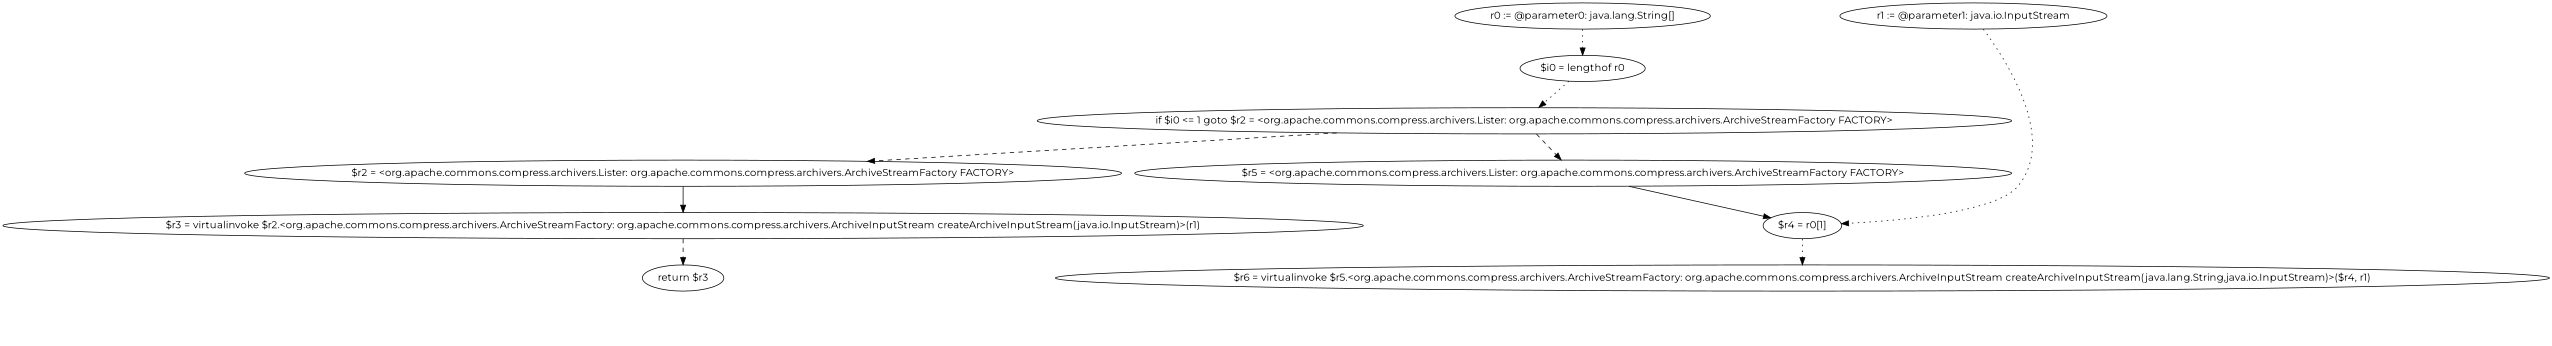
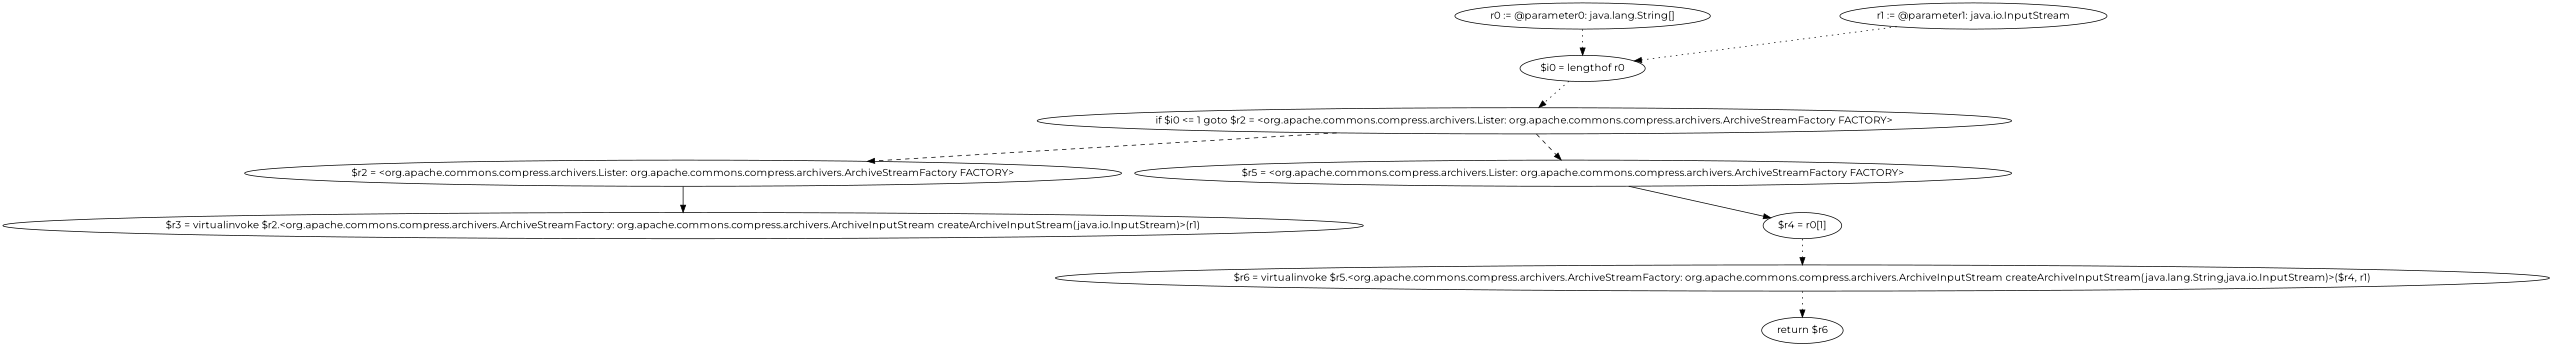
edge "r1 := @parameter1: java.io.InputStream" -> "$r4 = r0[1]": now "r1 := @parameter1: java.io.InputStream" -> "$i0 = lengthof r0"
node "return $r3": removed
node "return $r6": added
